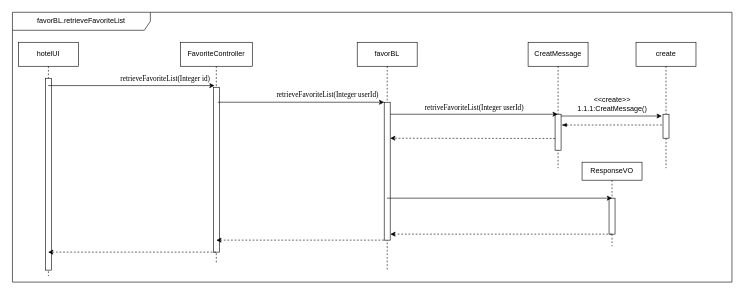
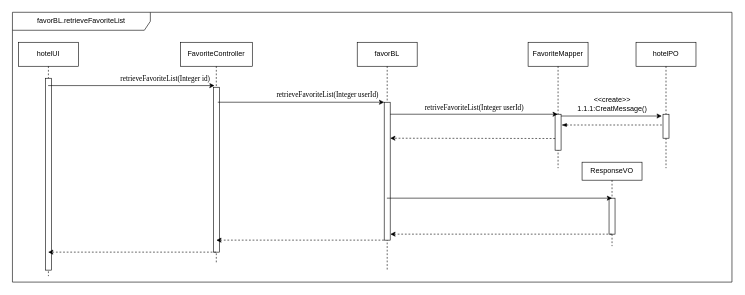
node "CreatMessage": label "CreatMessage" -> "FavoriteMapper"
node "create": label "create" -> "hotelPO"
